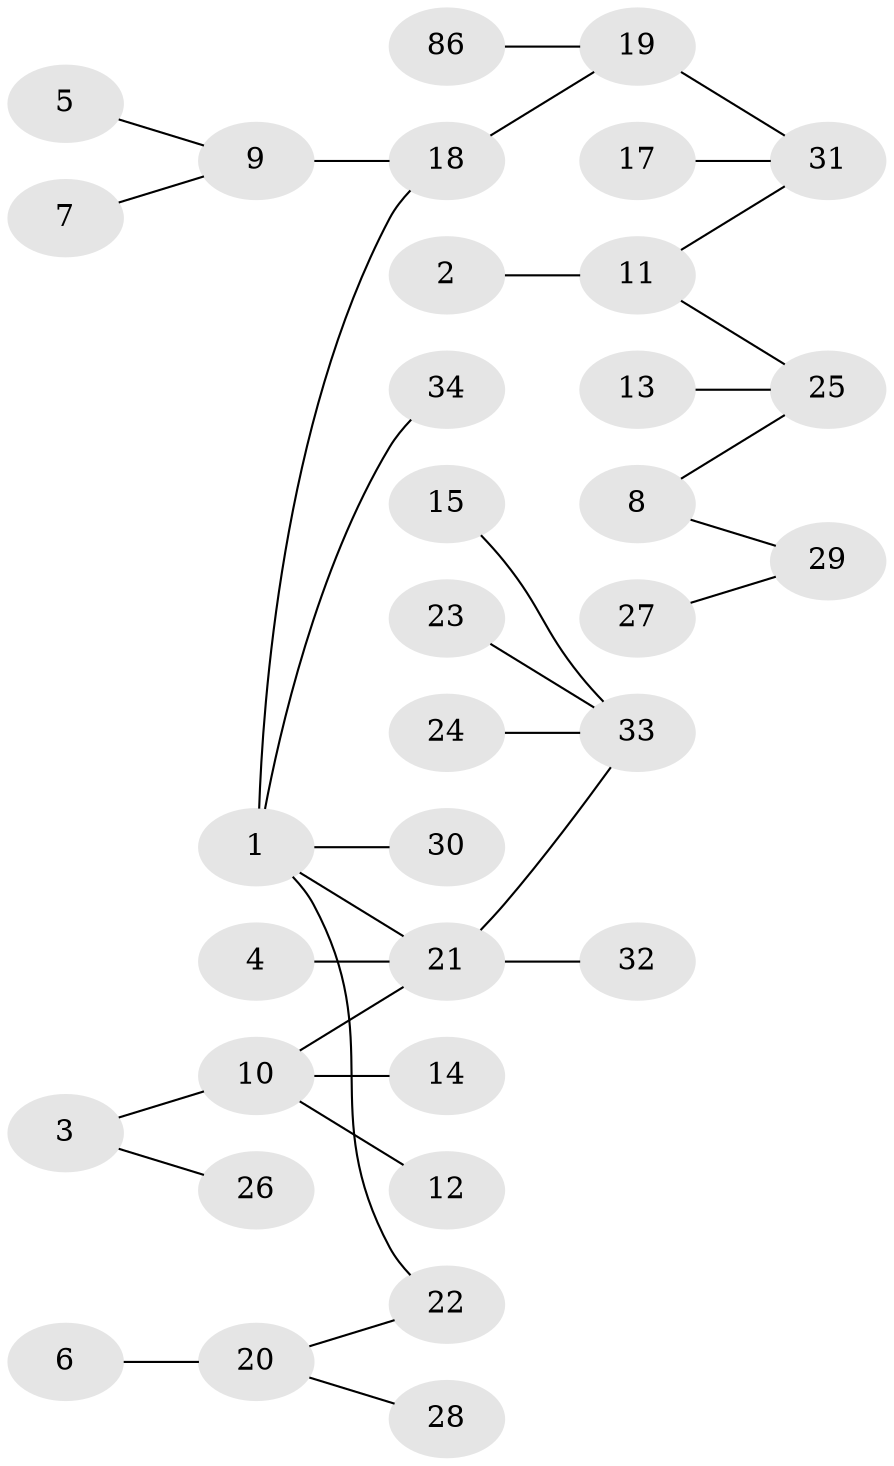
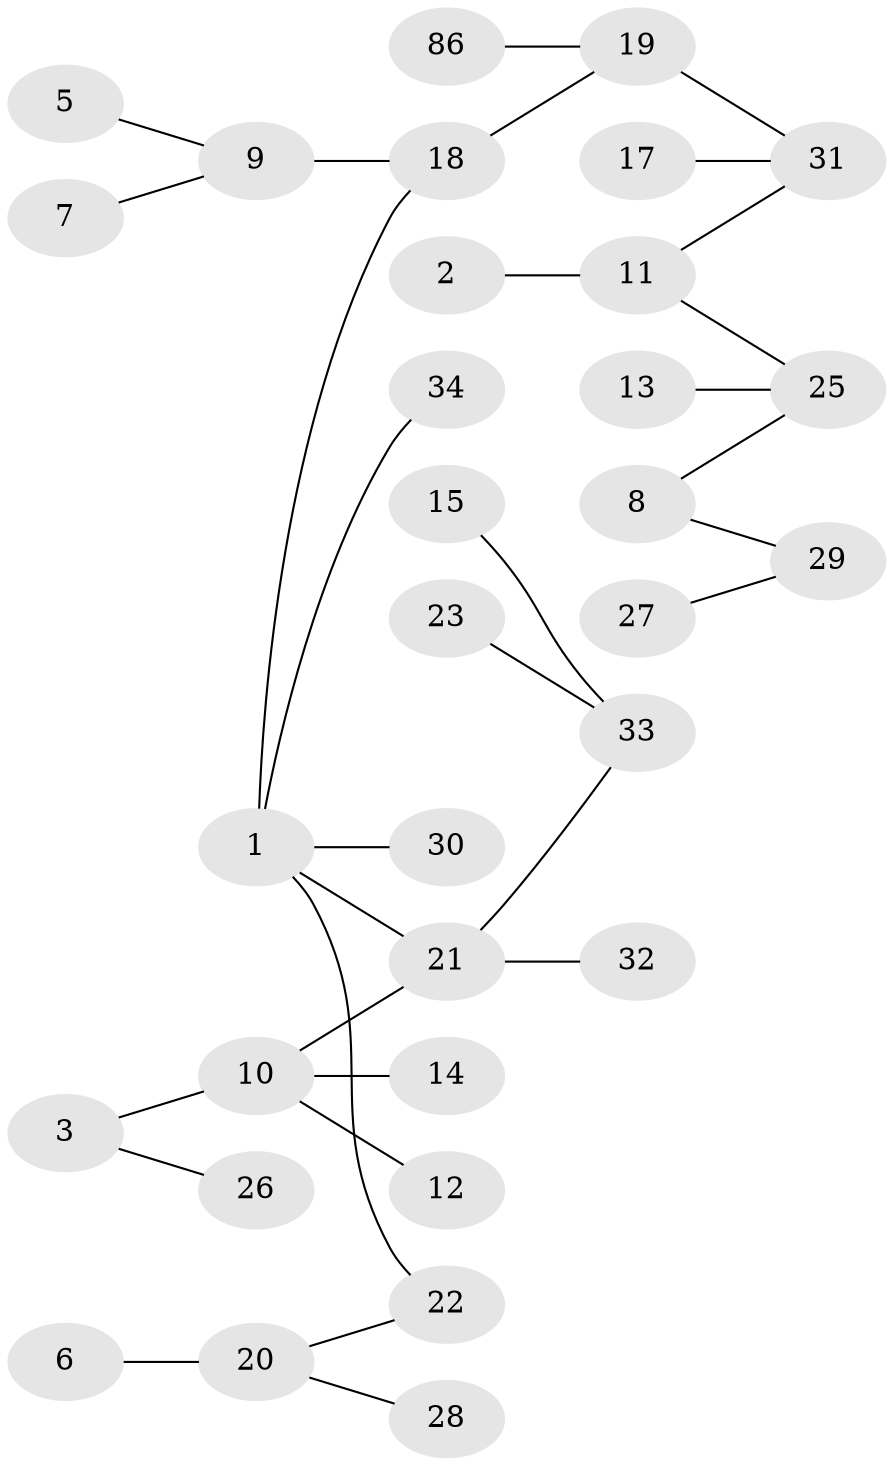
node "24": removed
node "4": removed
